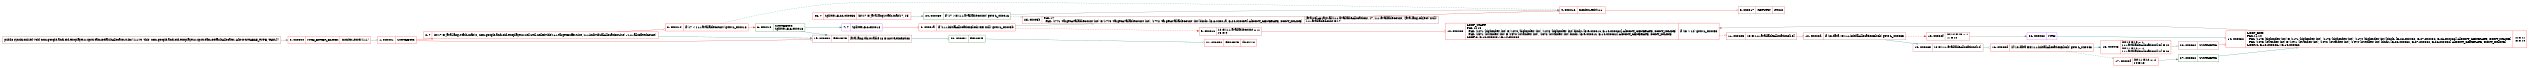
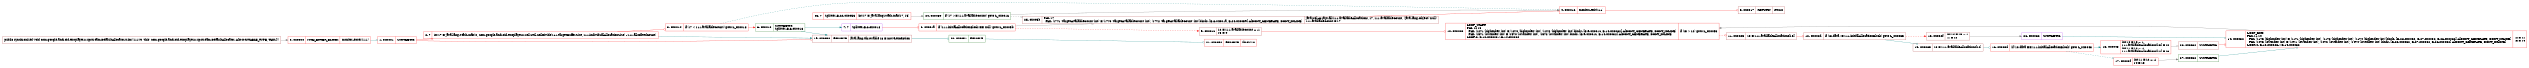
node "26: 0x0032": text "MTH" -> "SYNTHETIC"
